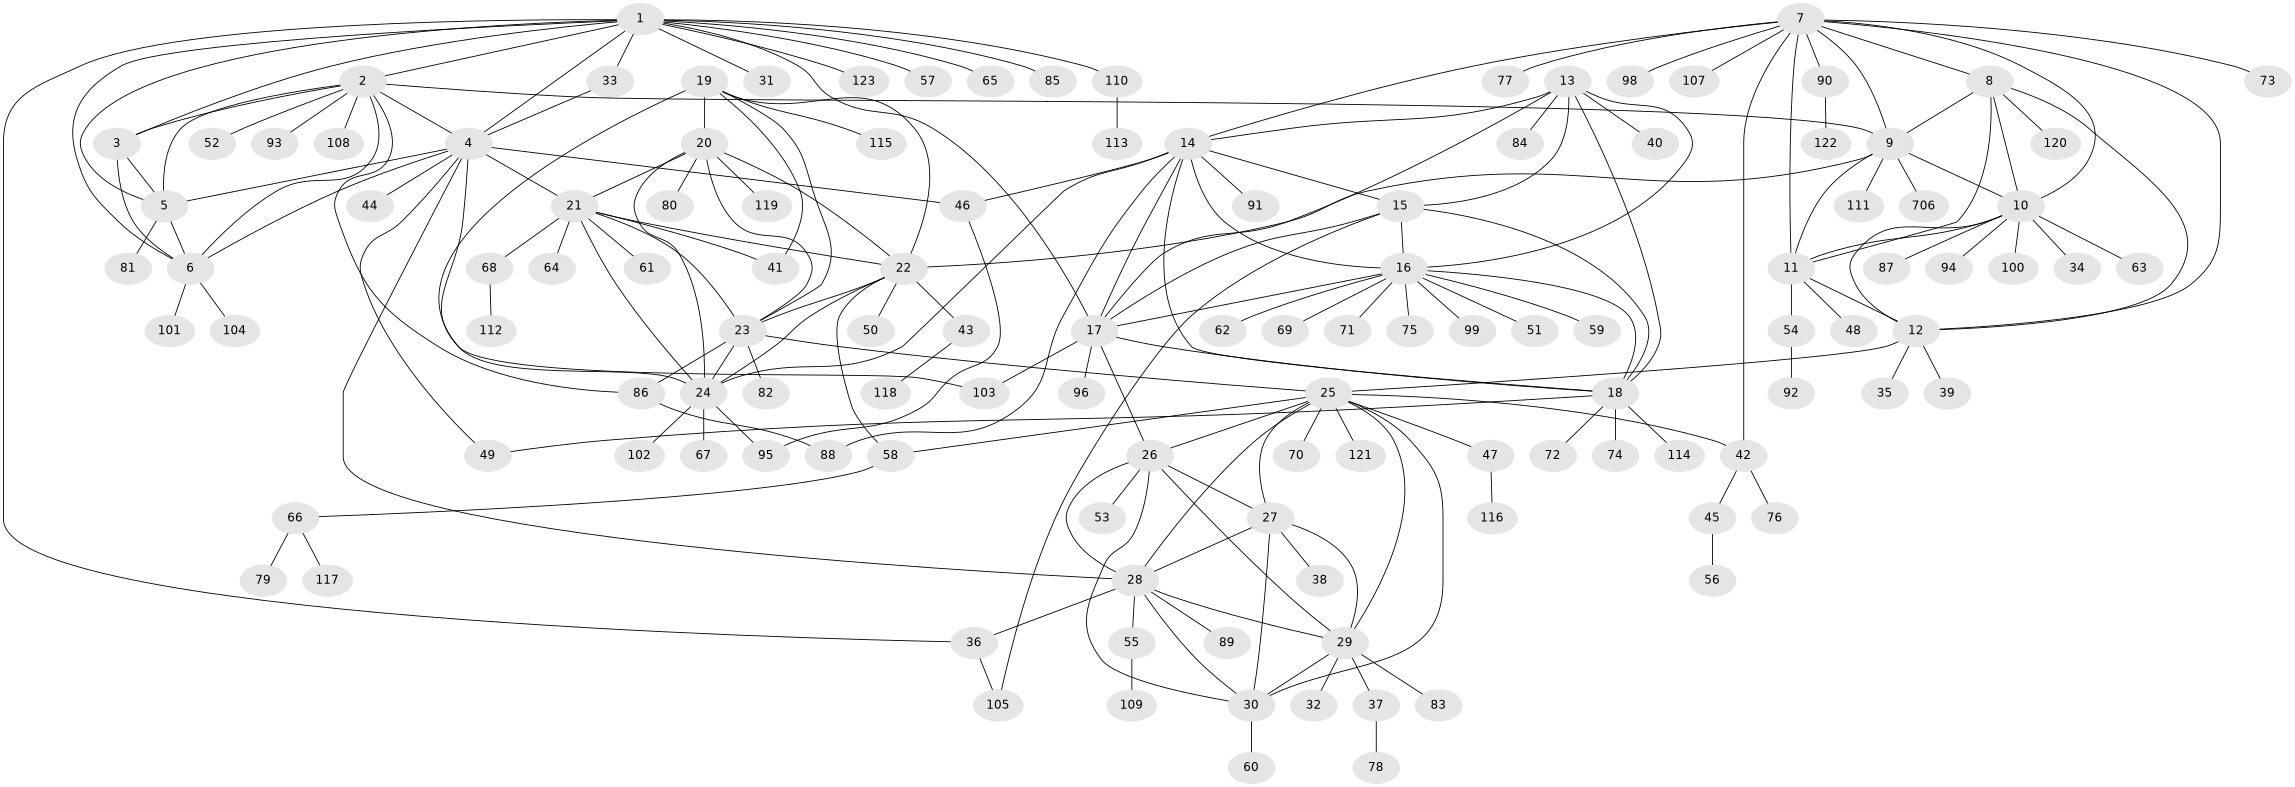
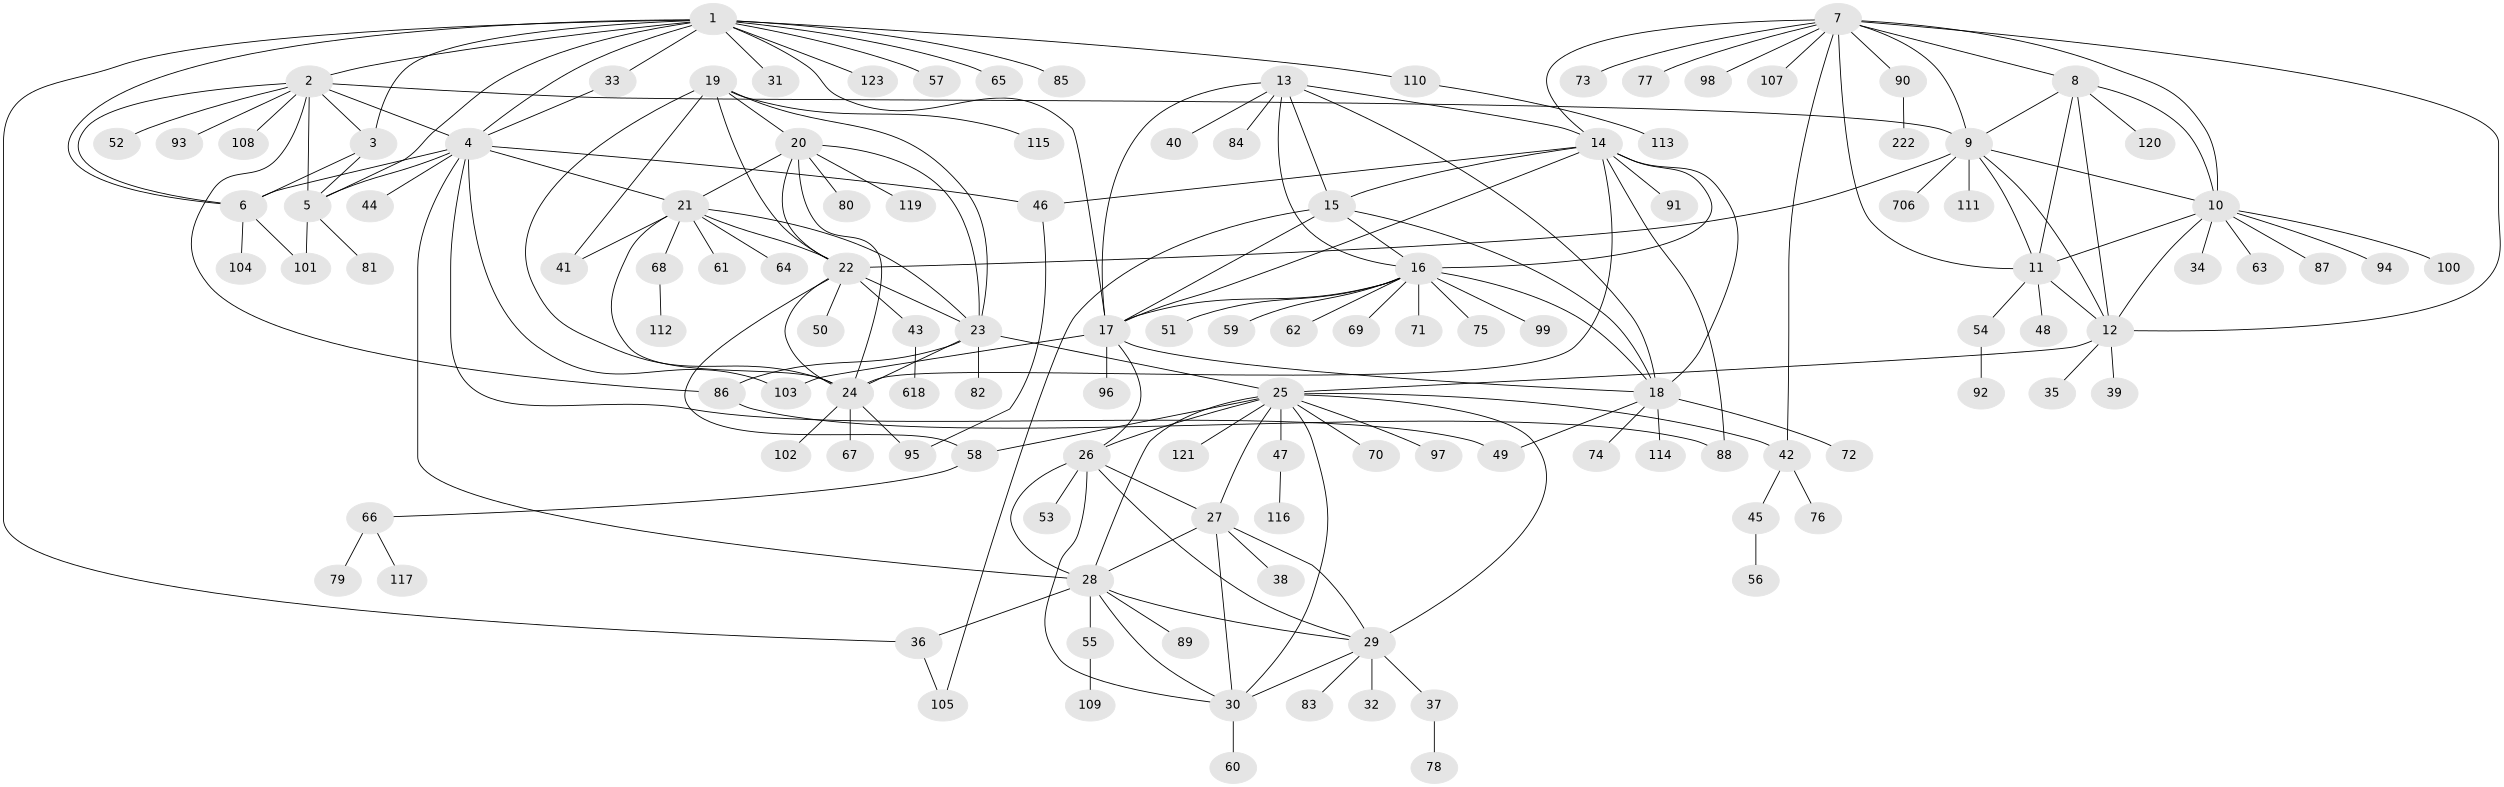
node "122": label "122" -> "222"
edge "9" -- "12": added
edge "5" -- "6": now "5" -- "101"
node "118": label "118" -> "618"
node "97": added
